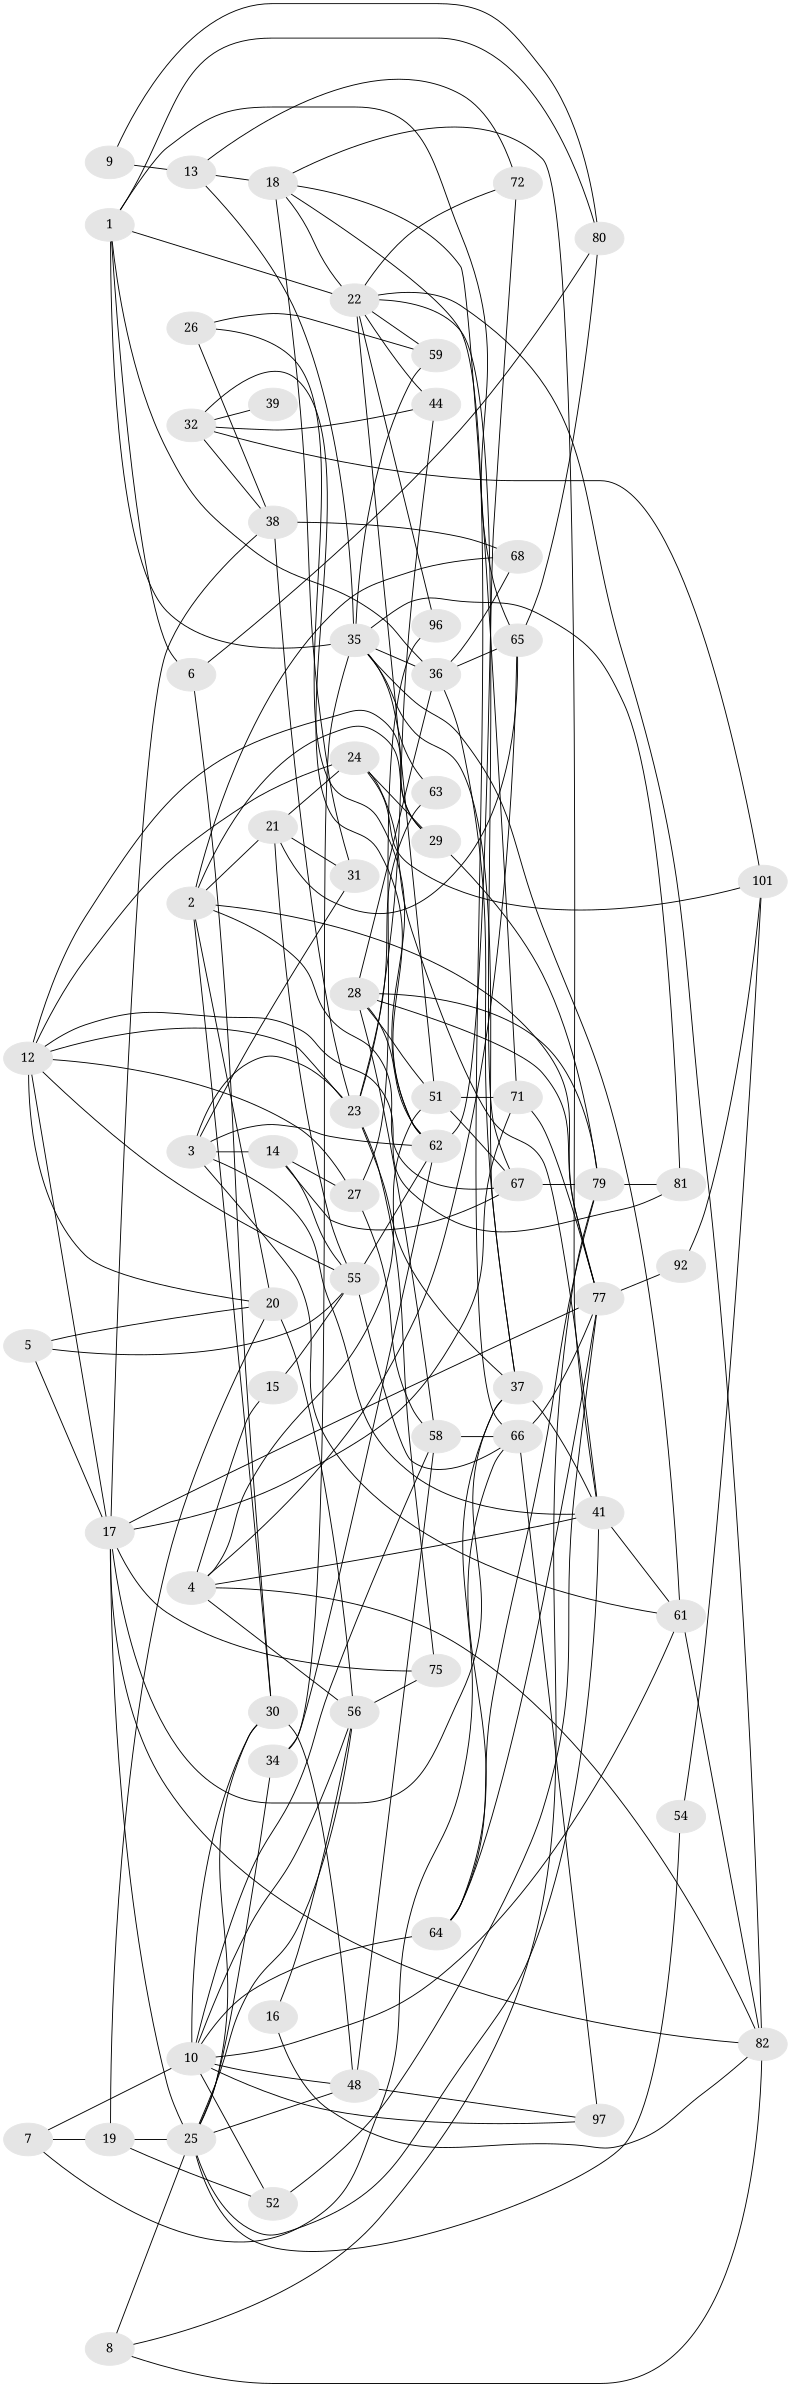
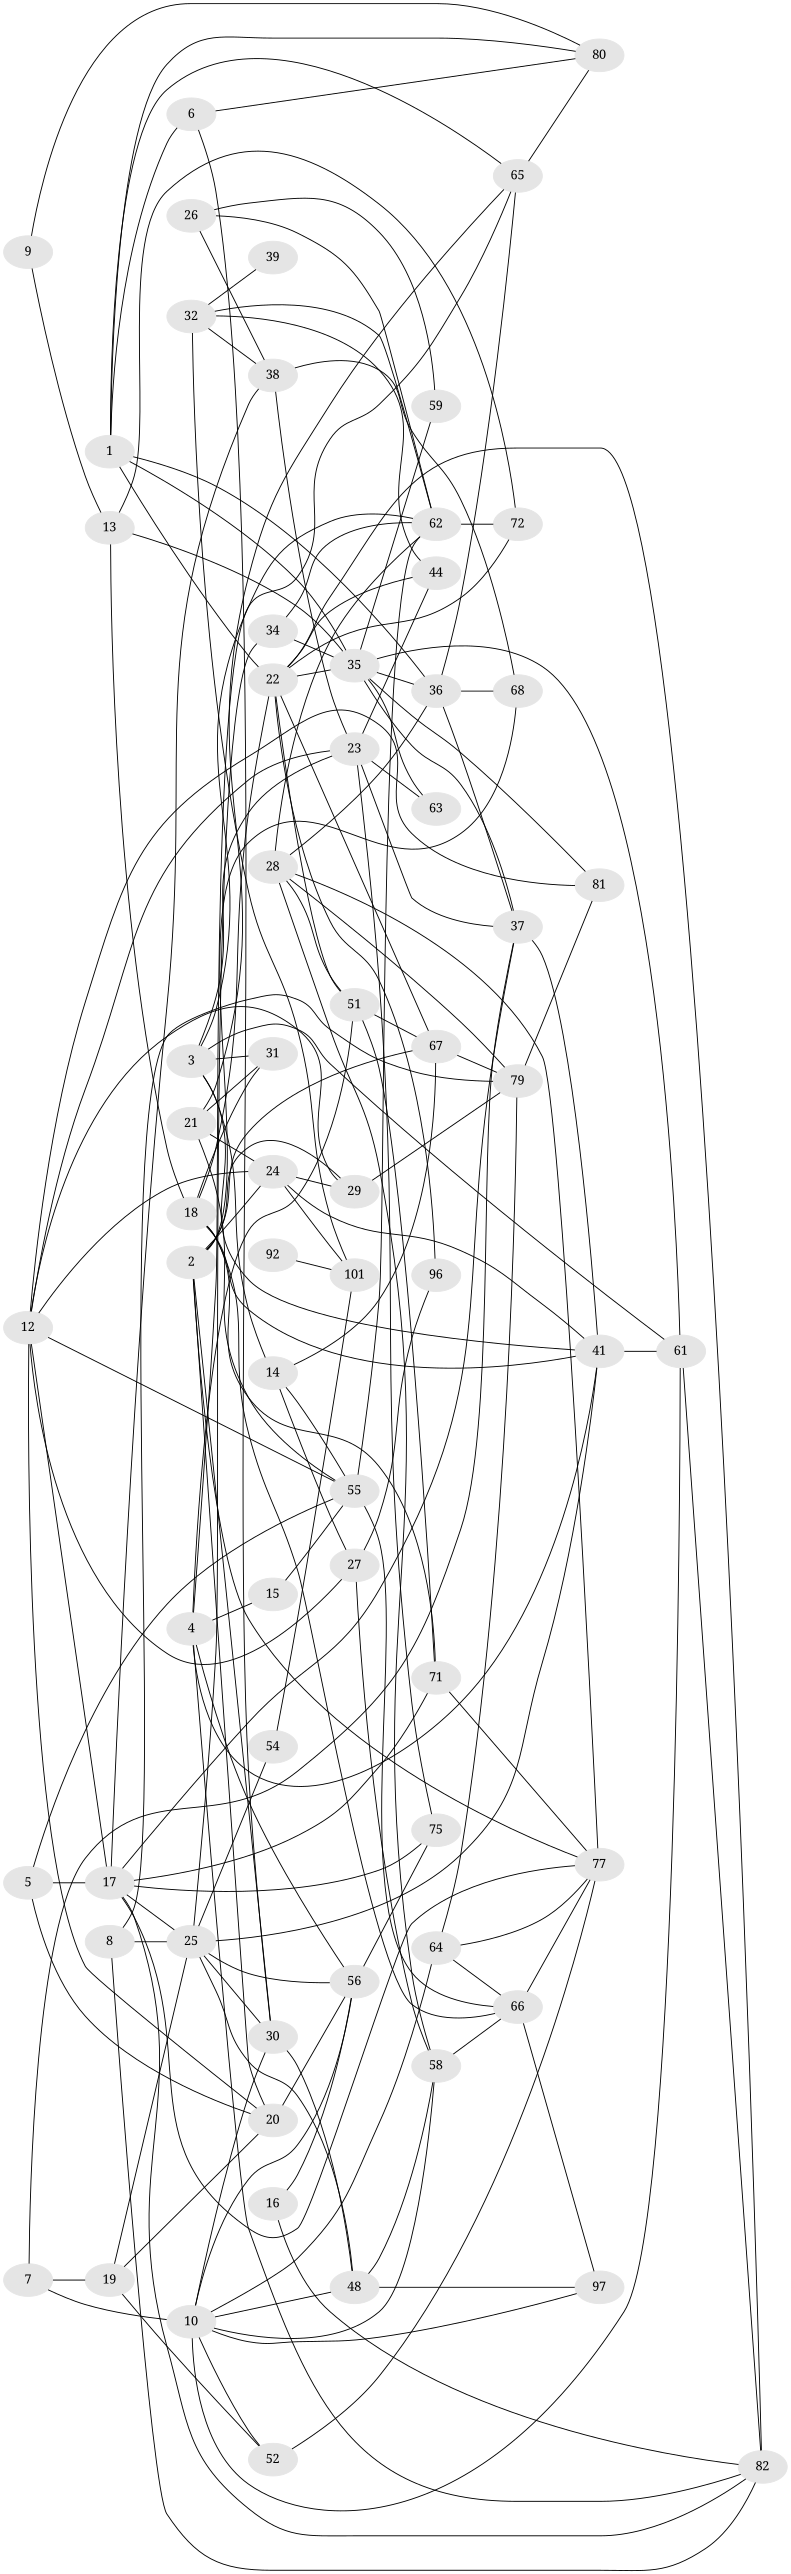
edge "22" -- "59": now "22" -- "35"
edge "21" -- "2": now "24" -- "2"
edge "92" -- "77": removed
